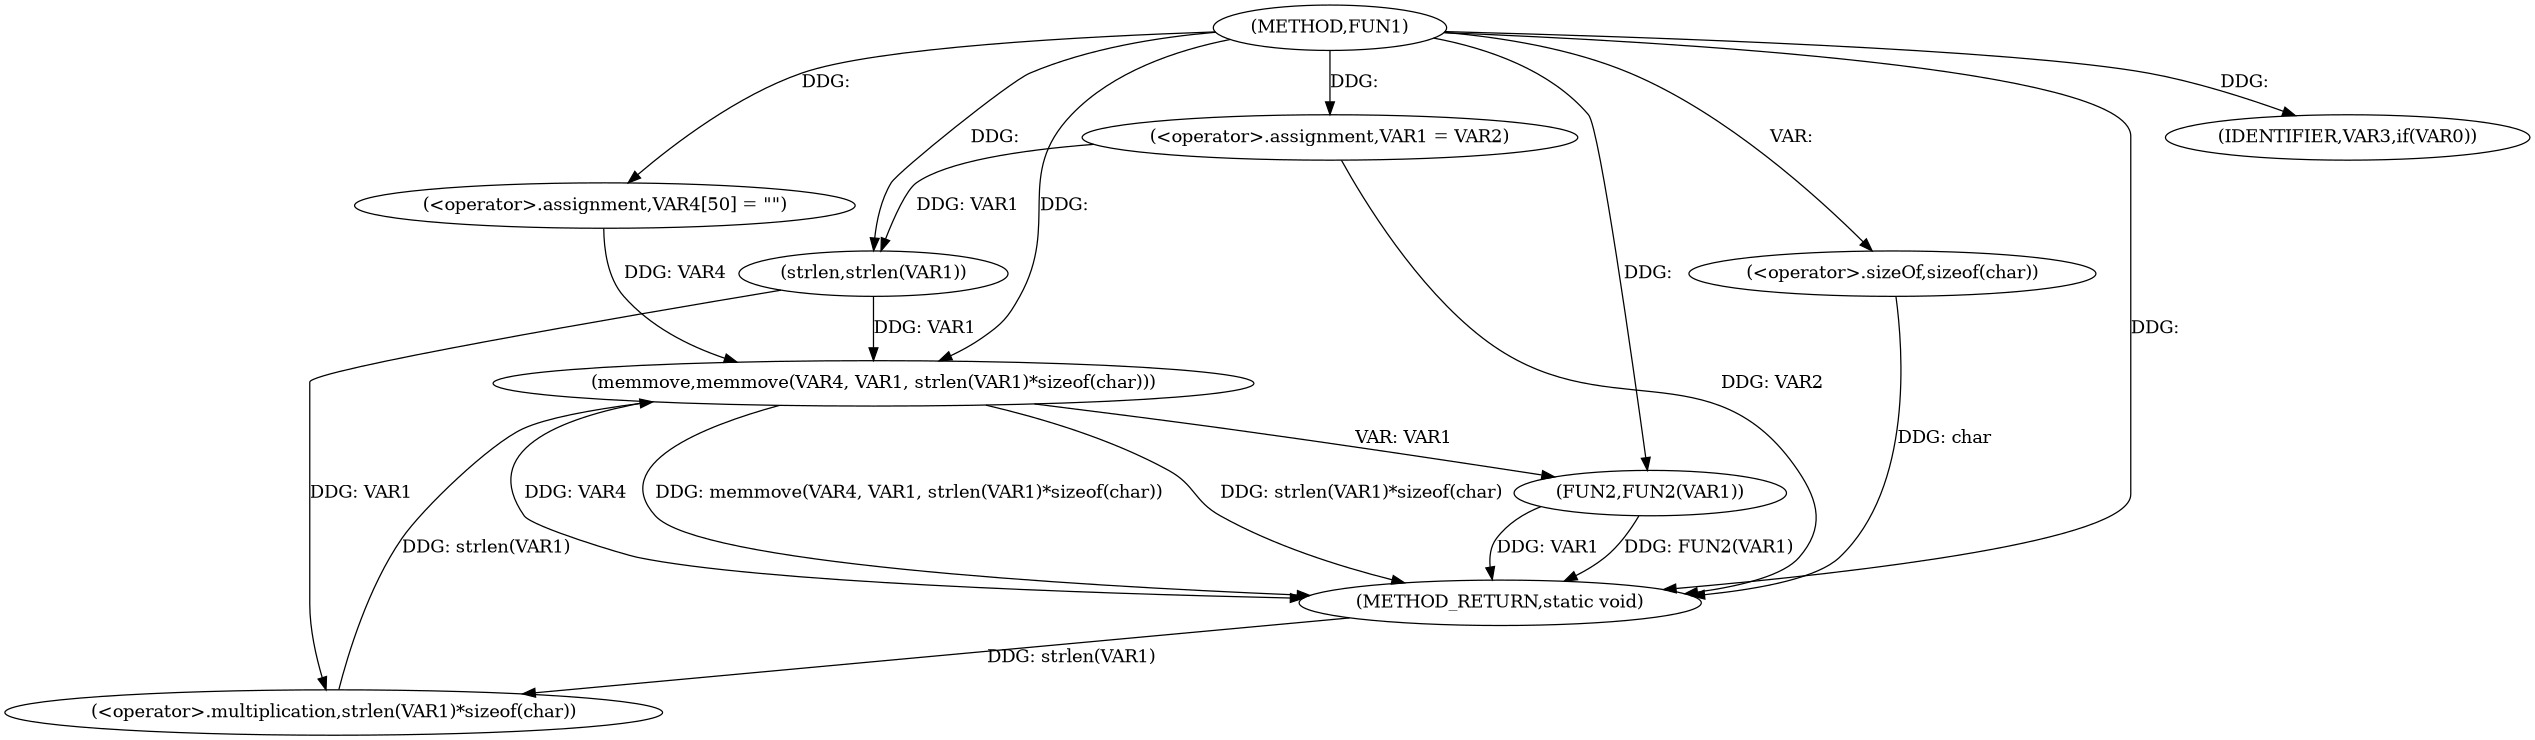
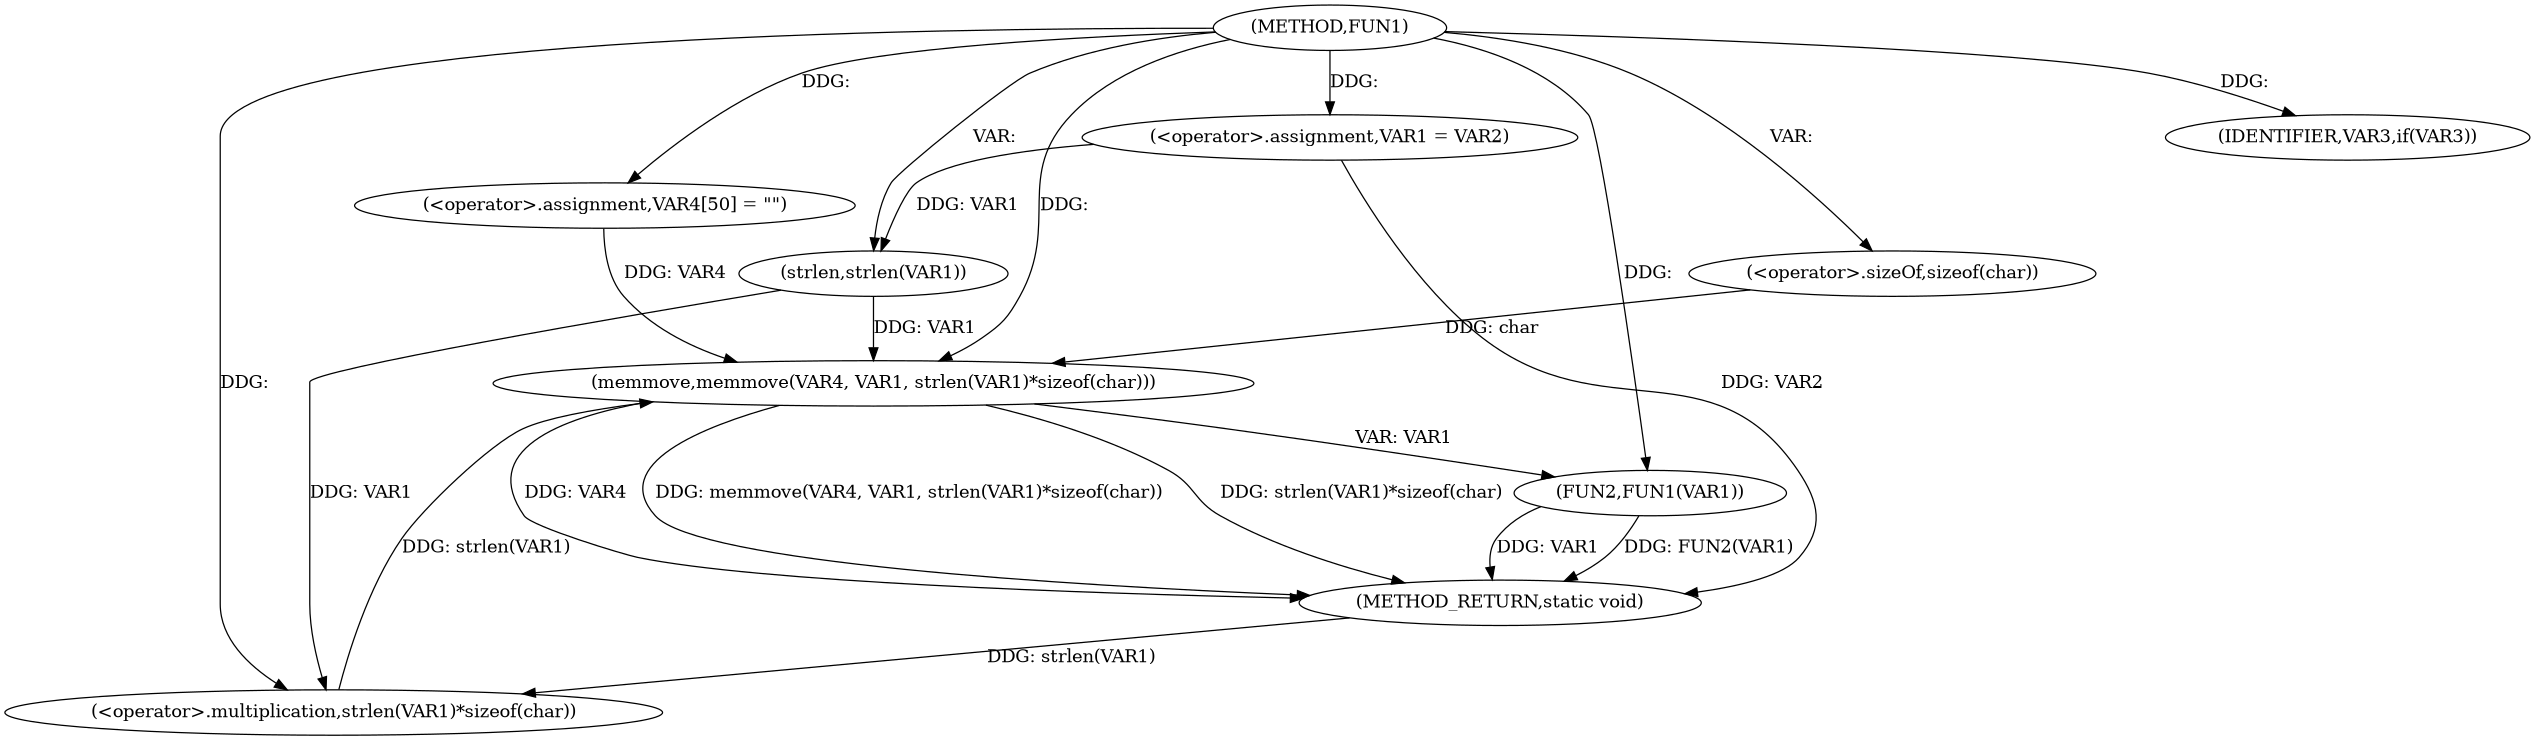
edge "(METHOD,FUN1)" -> "(strlen,strlen(VAR1))": label "DDG: " -> "VAR: "
node "(IDENTIFIER,VAR3,if(VAR0))": label "(IDENTIFIER,VAR3,if(VAR0))" -> "(IDENTIFIER,VAR3,if(VAR3))"
edge "(METHOD,FUN1)" -> "(METHOD_RETURN,static void)": now "(METHOD,FUN1)" -> "(<operator>.multiplication,strlen(VAR1)*sizeof(char))"
node "(FUN2,FUN2(VAR1))": label "(FUN2,FUN2(VAR1))" -> "(FUN2,FUN1(VAR1))"
edge "(<operator>.sizeOf,sizeof(char))" -> "(METHOD_RETURN,static void)": now "(<operator>.sizeOf,sizeof(char))" -> "(memmove,memmove(VAR4, VAR1, strlen(VAR1)*sizeof(char)))"
